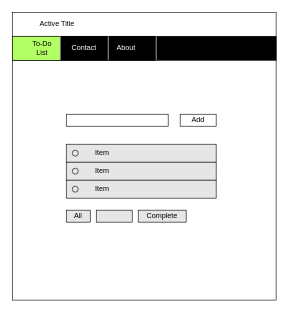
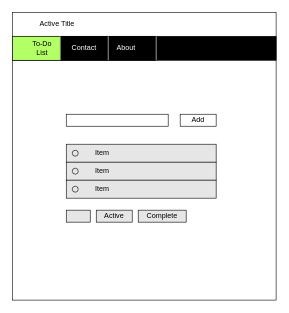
node "All": removed
node "Active": added
